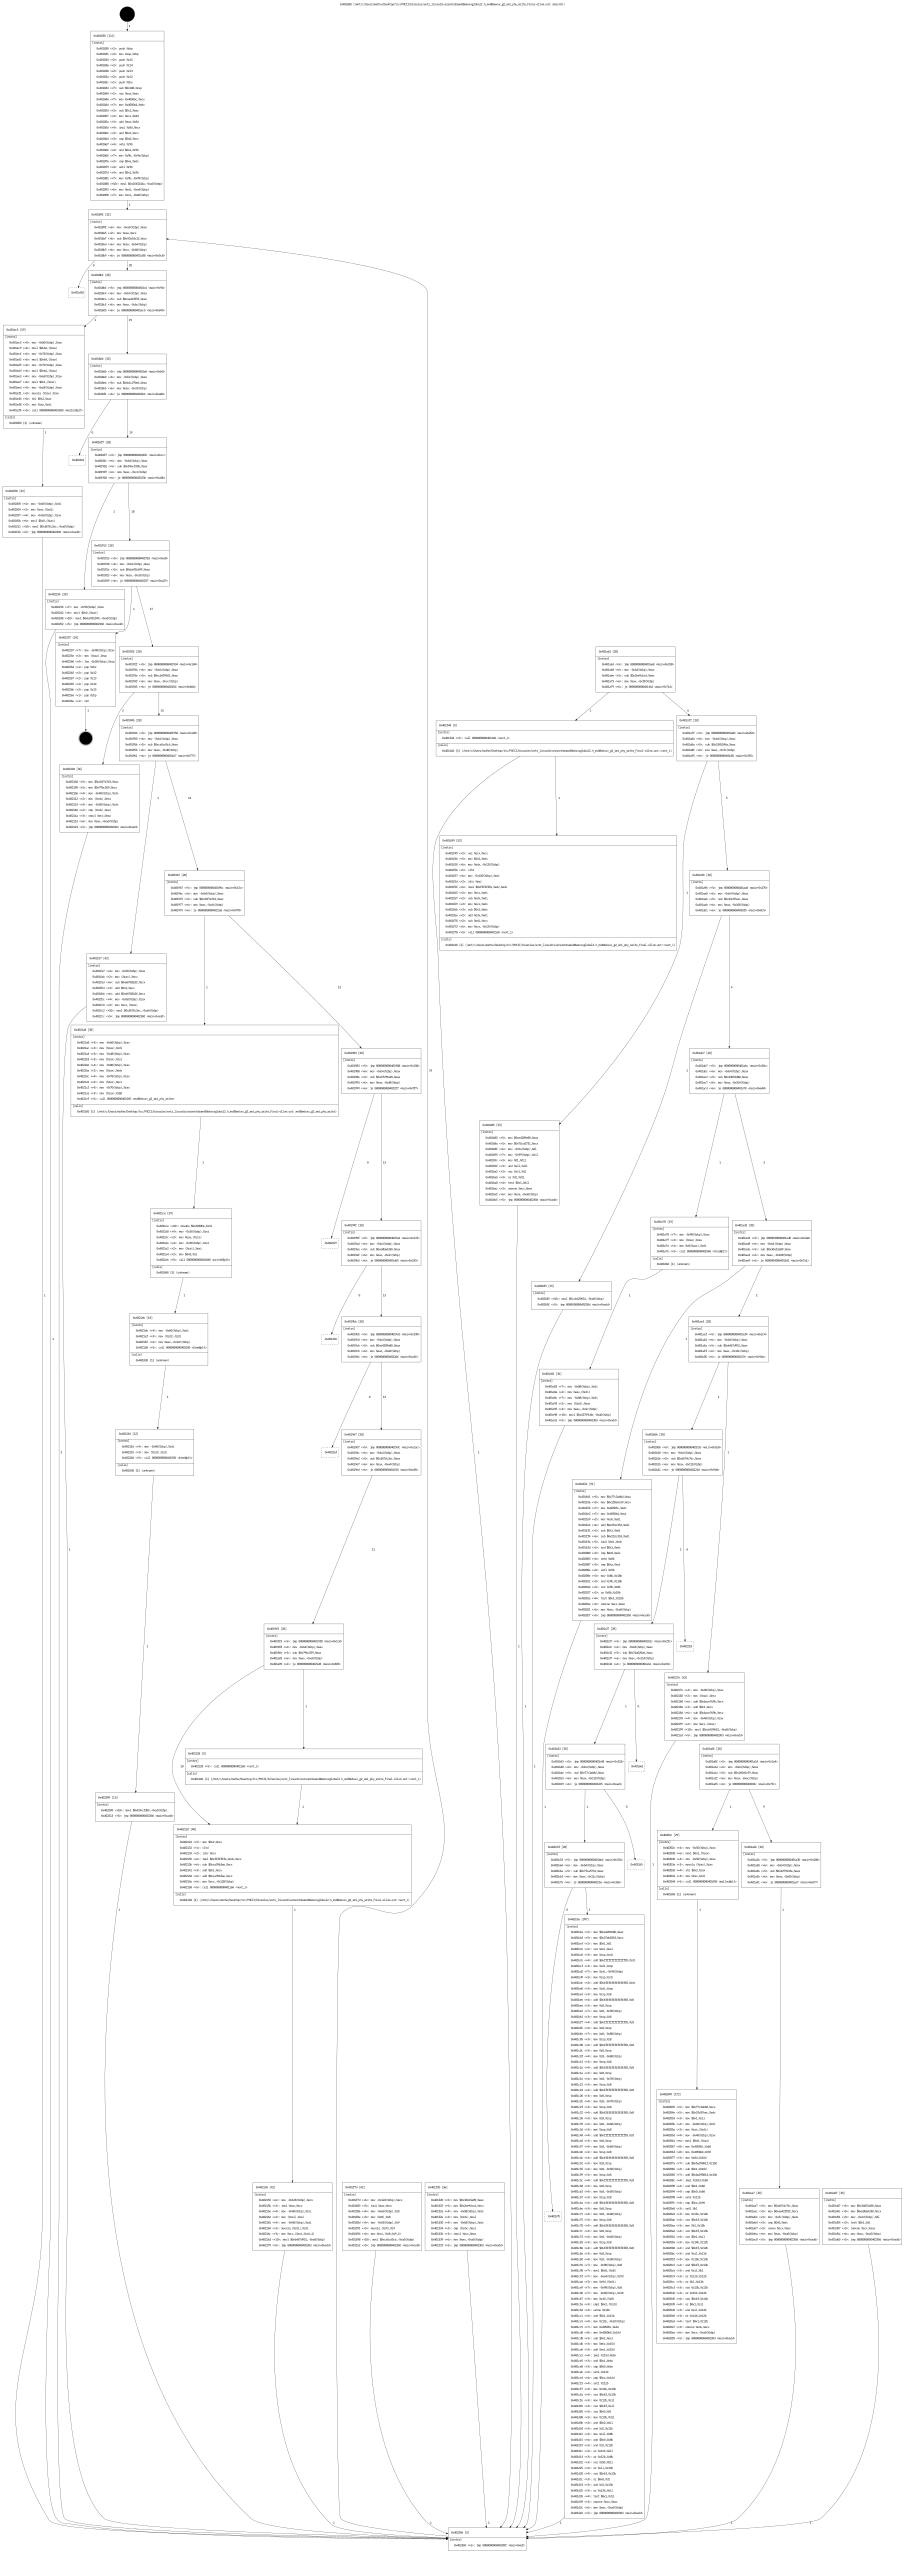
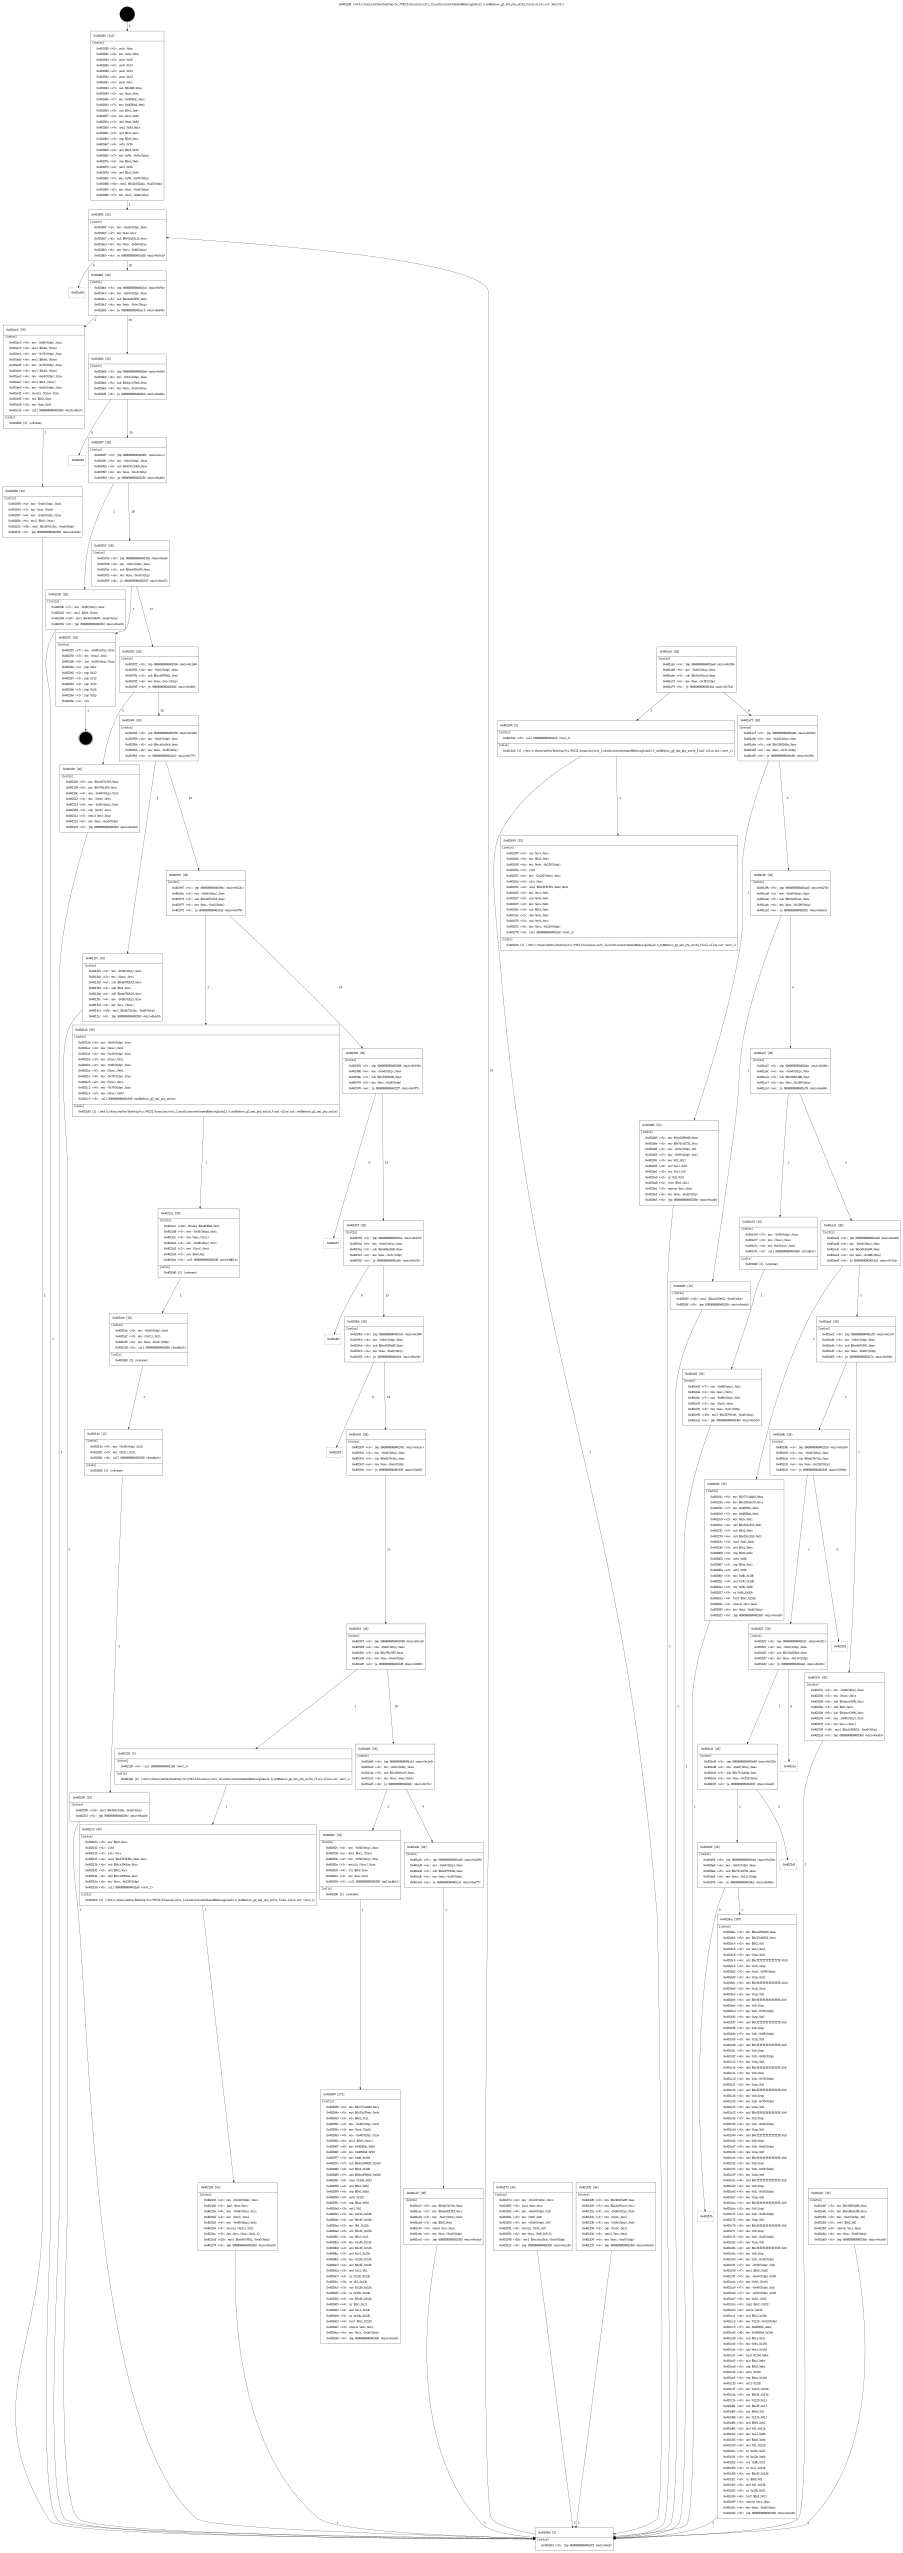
edge "0x4019f3 [28]" -> "0x40212d [40]": now "0x4019f3 [28]" -> "0x401a0f [28]"
